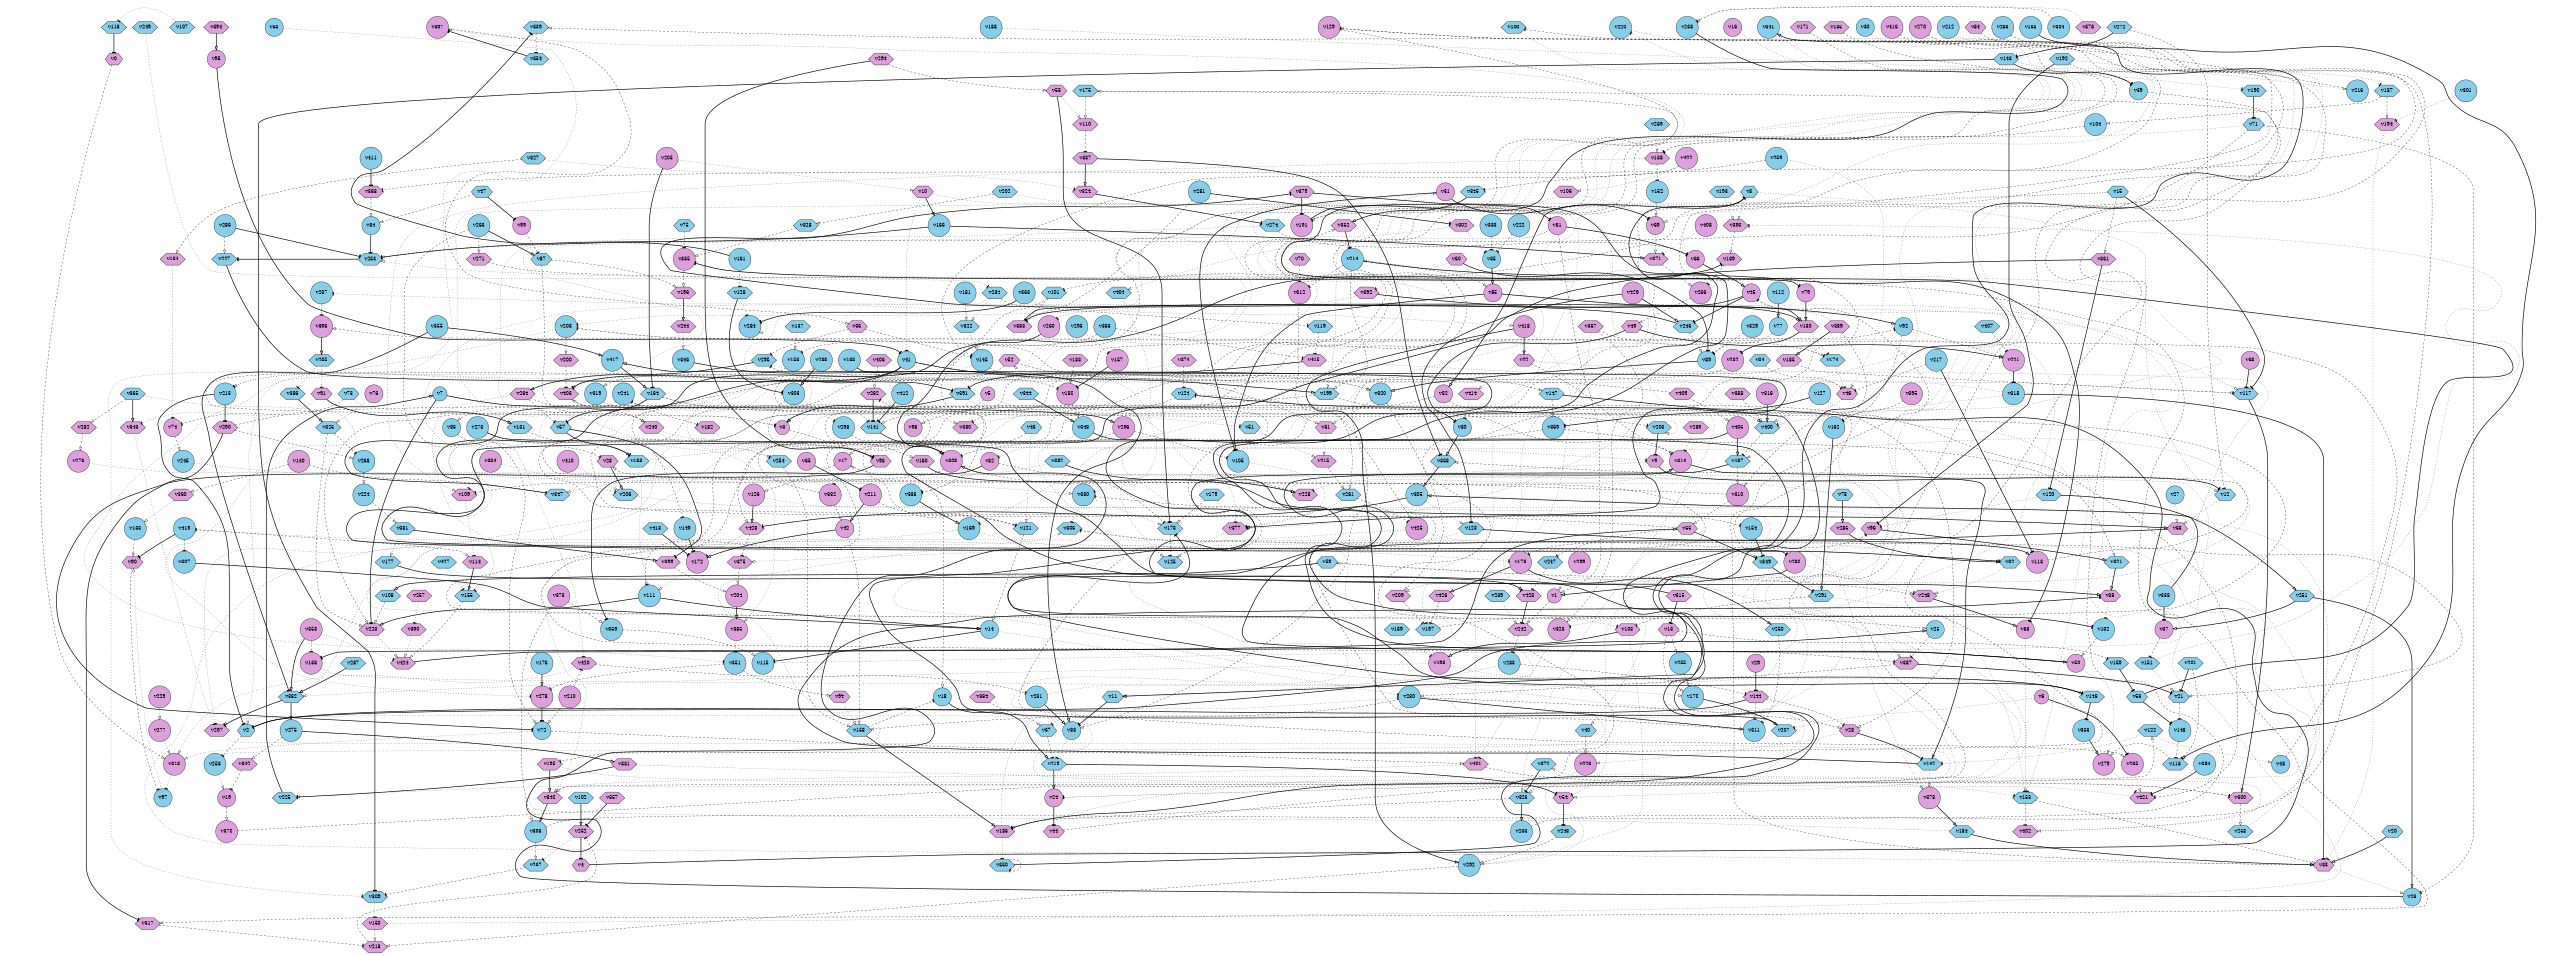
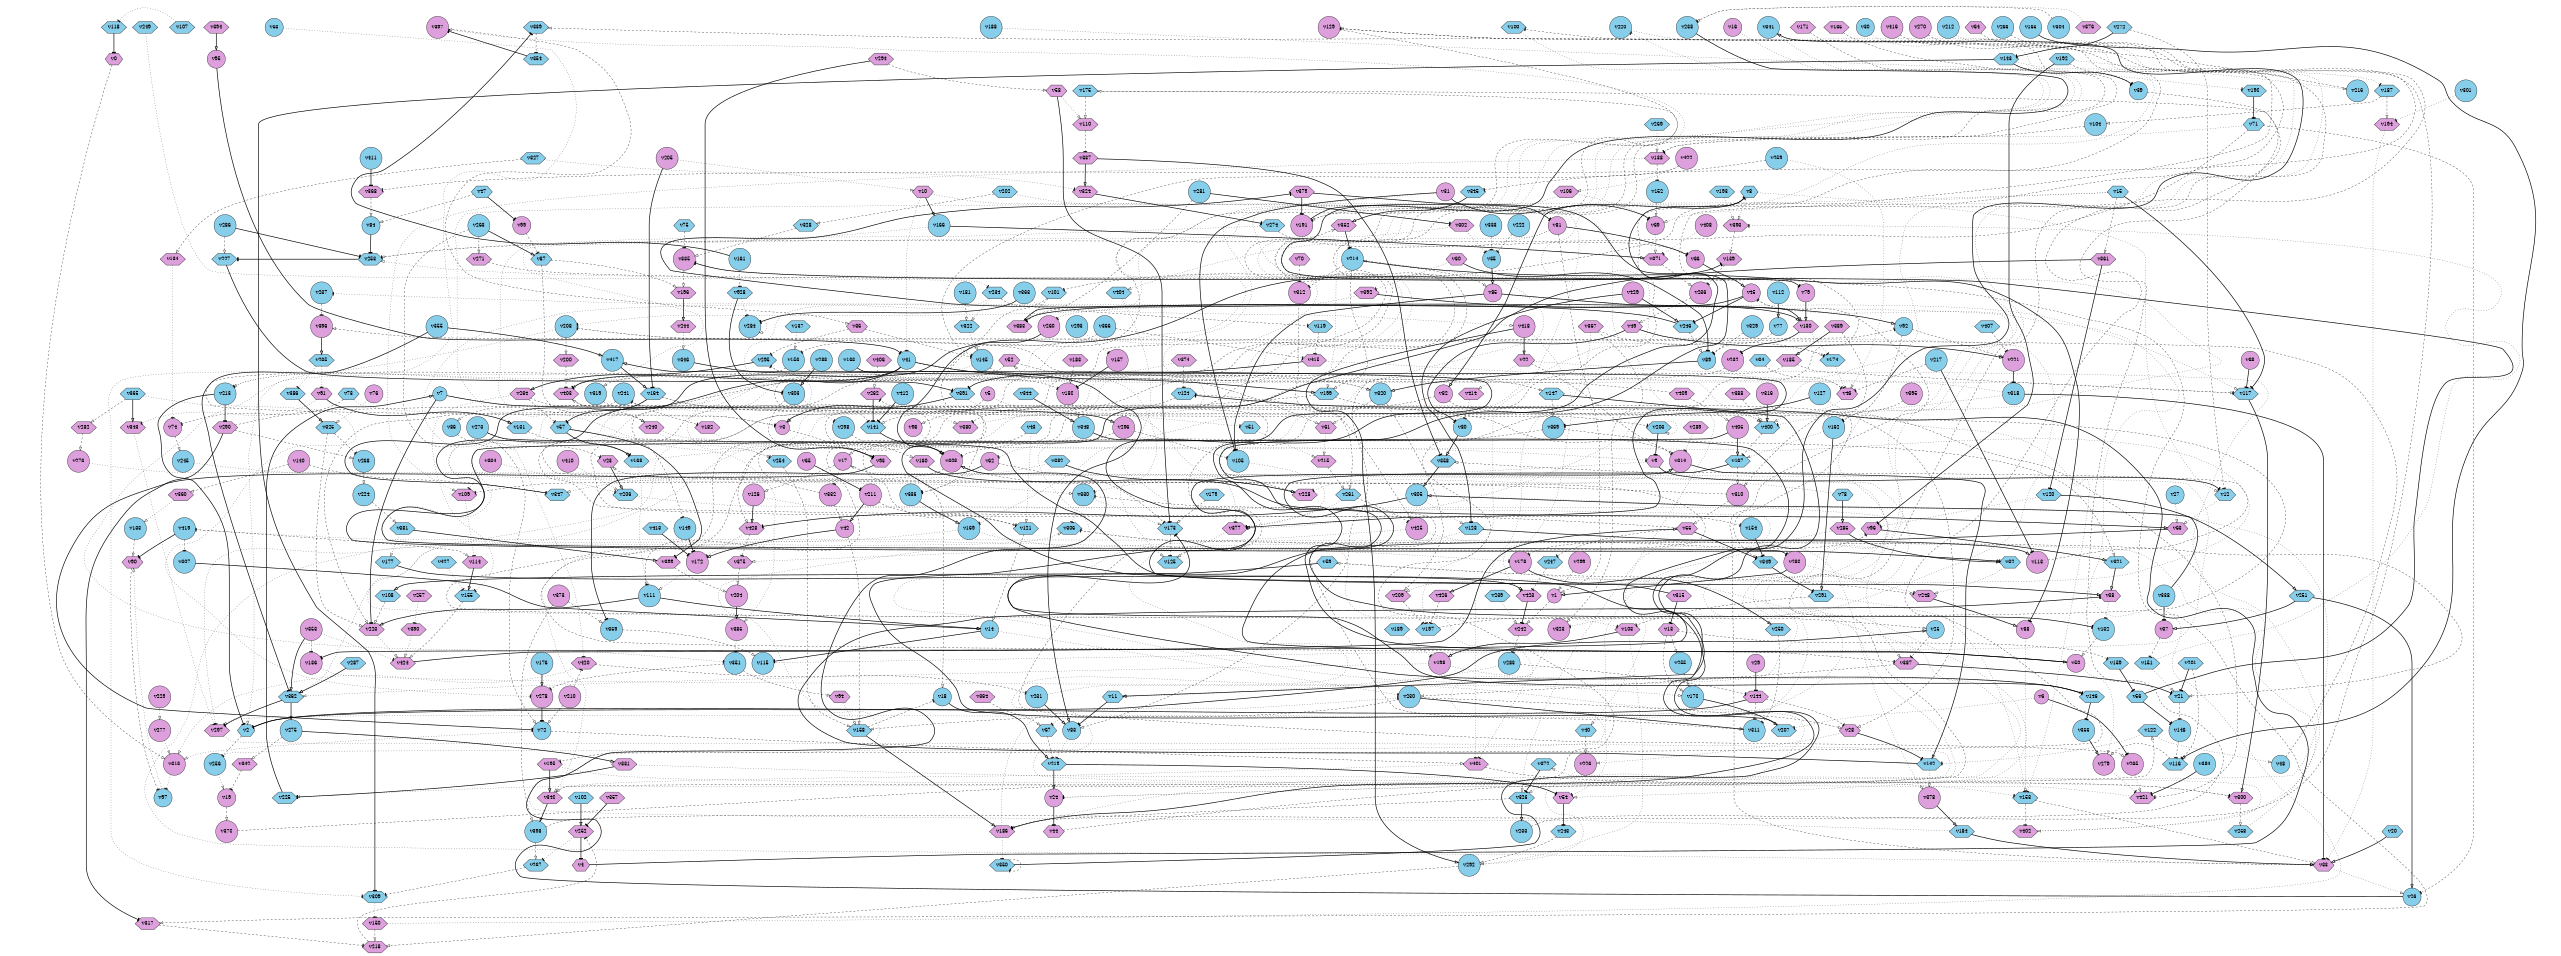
edge "v166" -> "v253": style bold -> dotted
node "v128": label "v128" -> "v928"
edge "v389" -> "v31": removed
